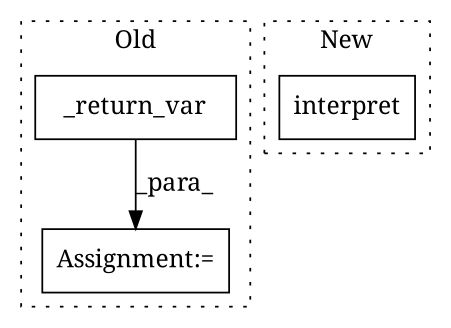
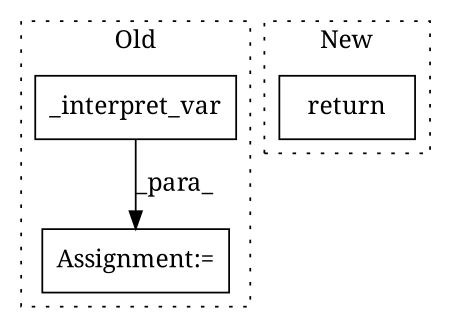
node "_return_var": label "_return_var" -> "_interpret_var"
node "interpret": label "interpret" -> "return"
